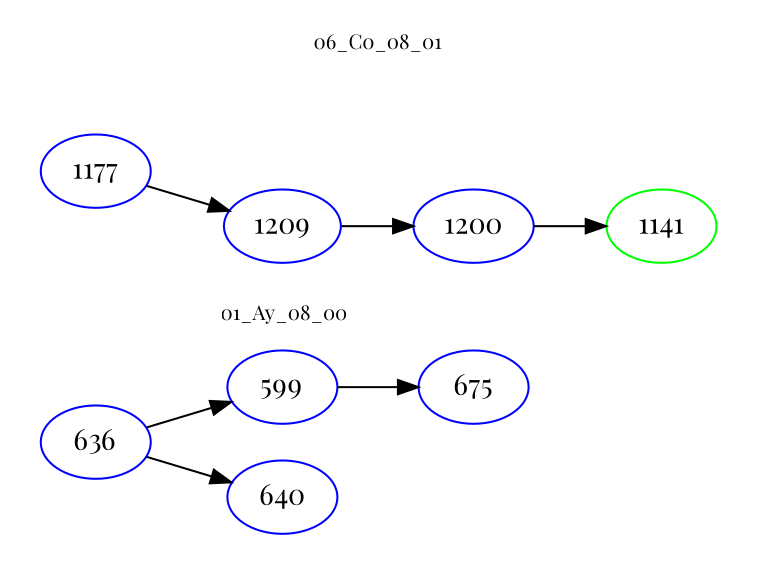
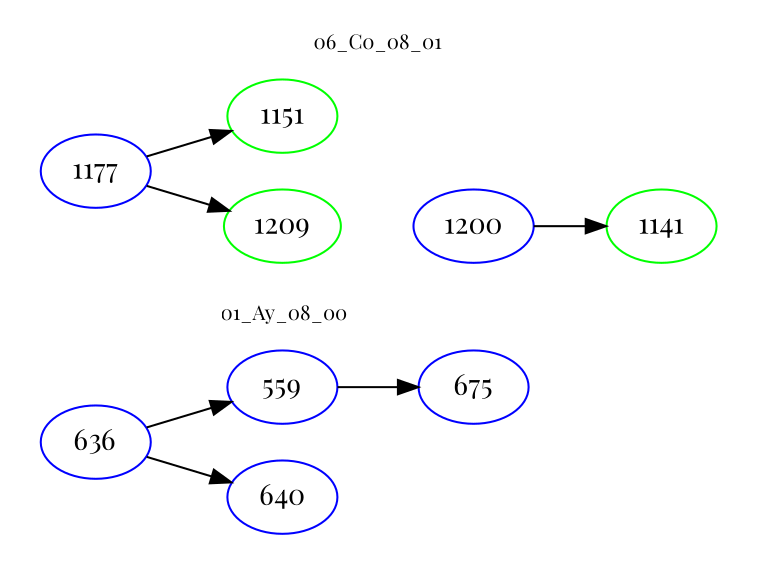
node "1151": added
node "1209": color blue -> green
edge "1209" -> "1200": removed
node "599": label "599" -> "559"
